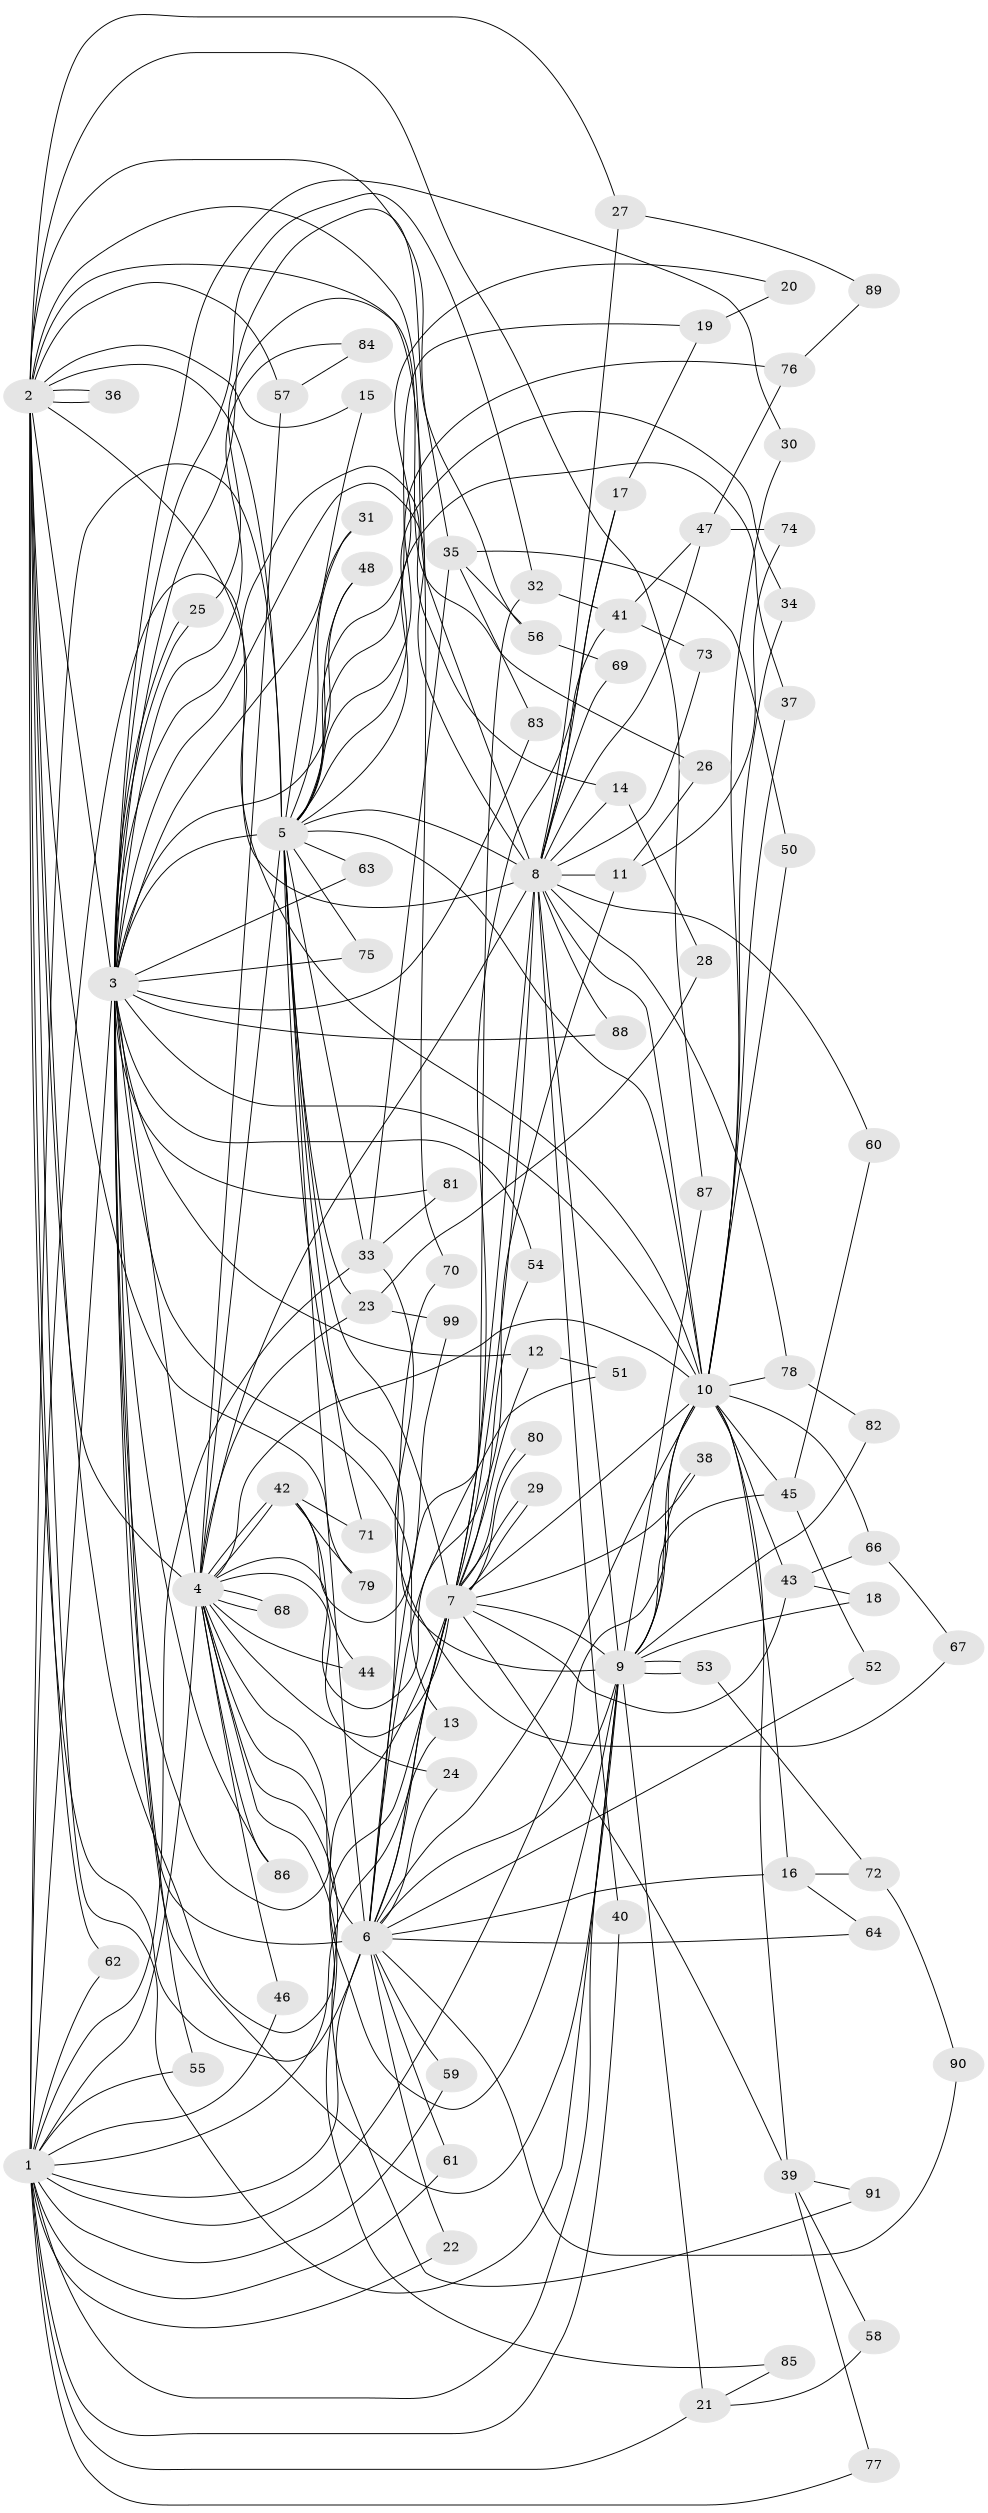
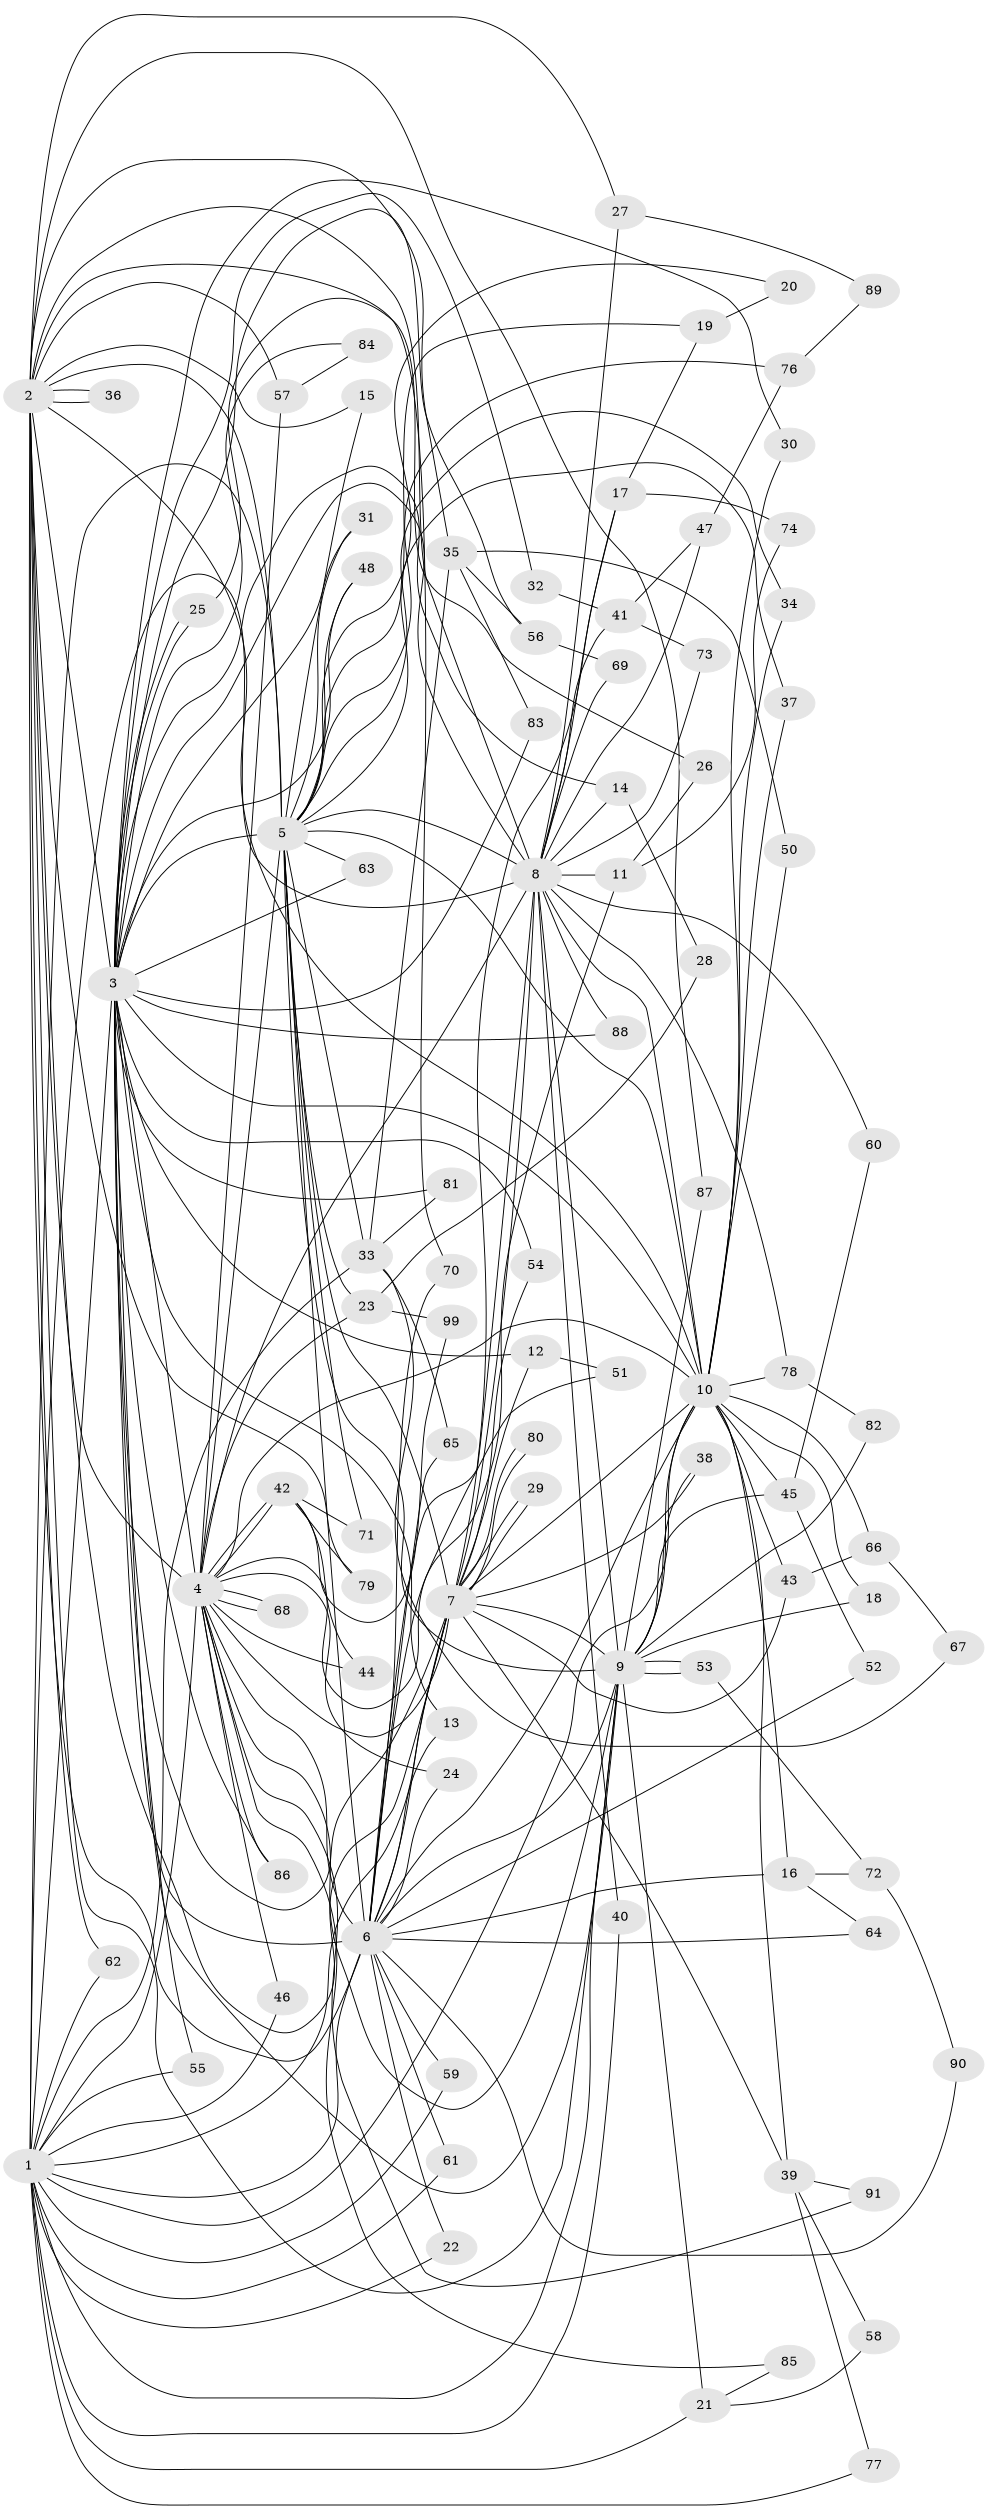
edge "47" -- "74": now "17" -- "74"
edge "32" -- "7": removed
node "75": removed
node "65": added
edge "43" -- "18": now "10" -- "18"
